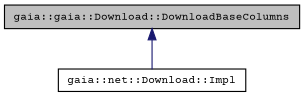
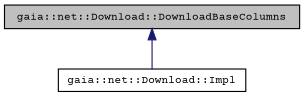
node "gaia::gaia::Download::DownloadBaseColumns": label "gaia::gaia::Download::DownloadBaseColumns" -> "gaia::net::Download::DownloadBaseColumns"
